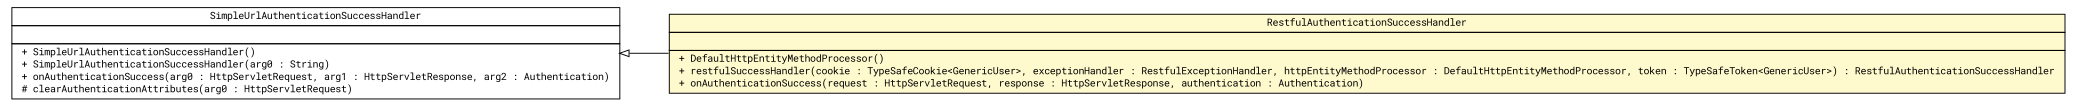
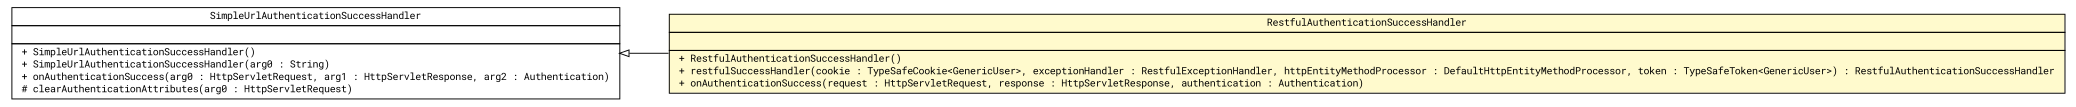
node "RestfulAuthenticationSuccessHandler": text "+ DefaultHttpEntityMethodProcessor()" -> "+ RestfulAuthenticationSuccessHandler()"
